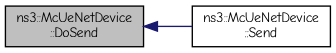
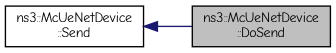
edge "ns3::McUeNetDevice ::Send" -> "ns3::McUeNetDevice ::DoSend": reversed
